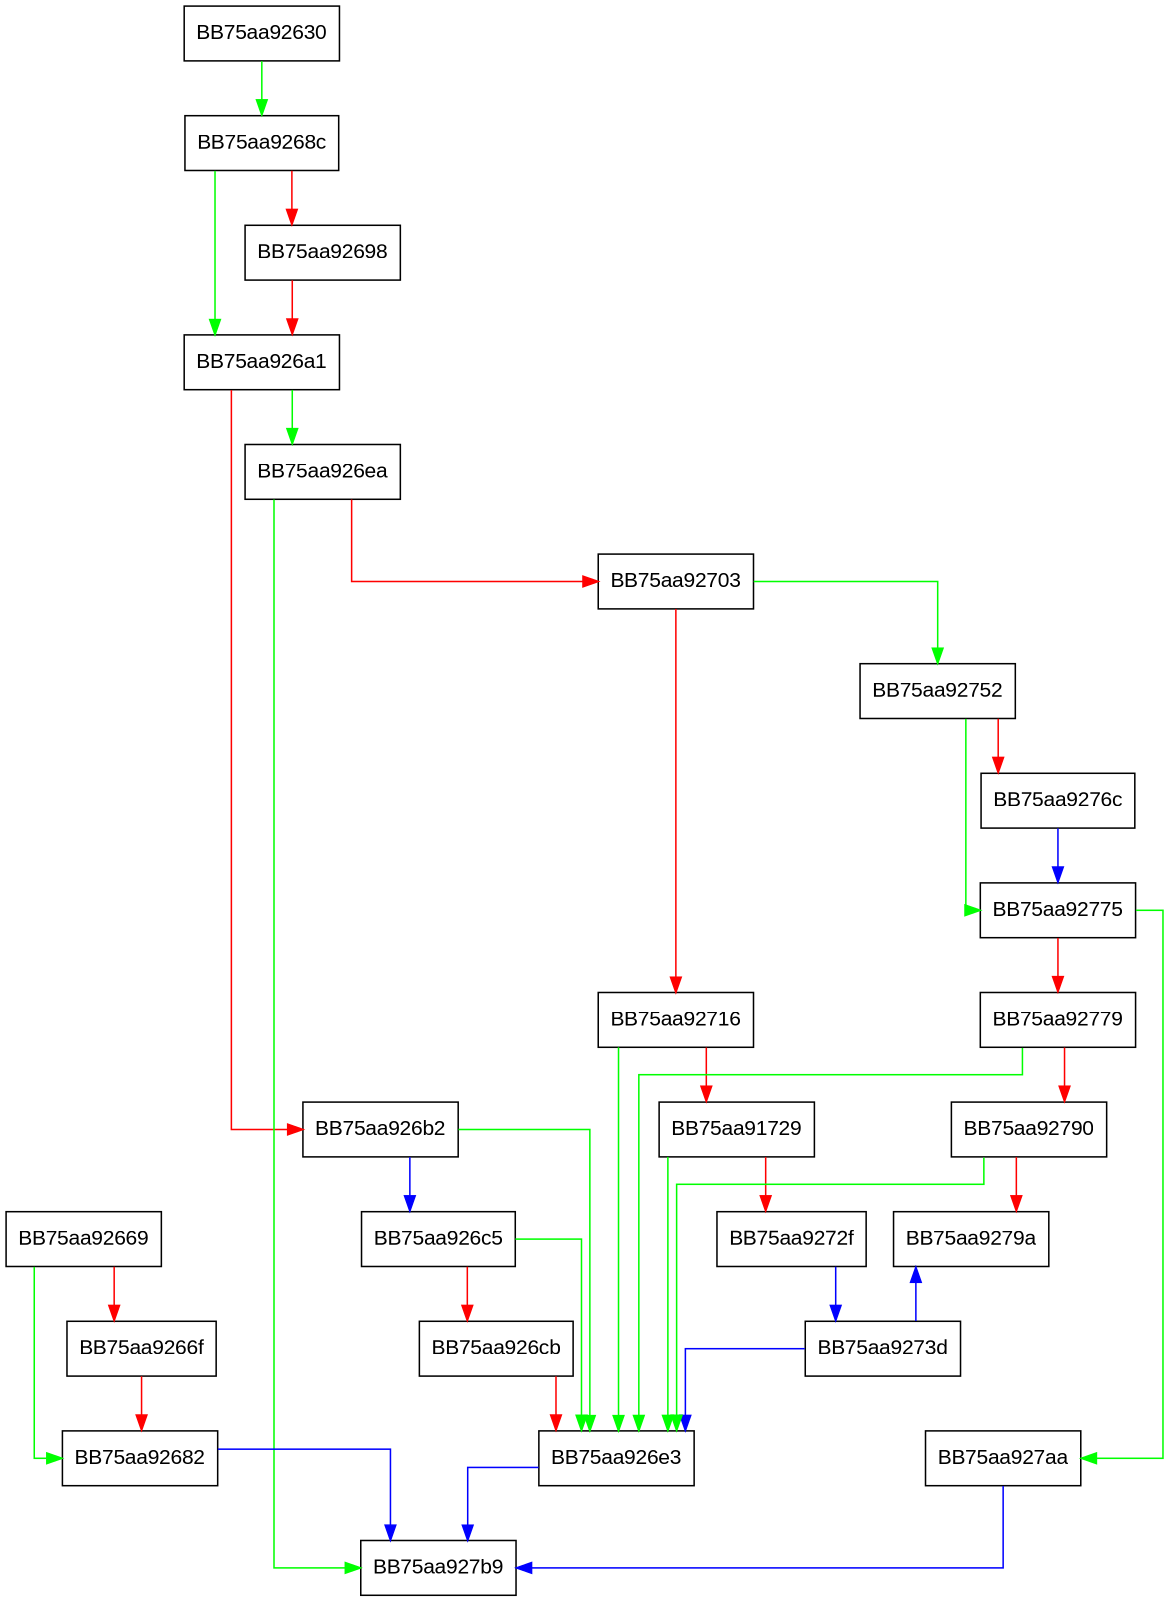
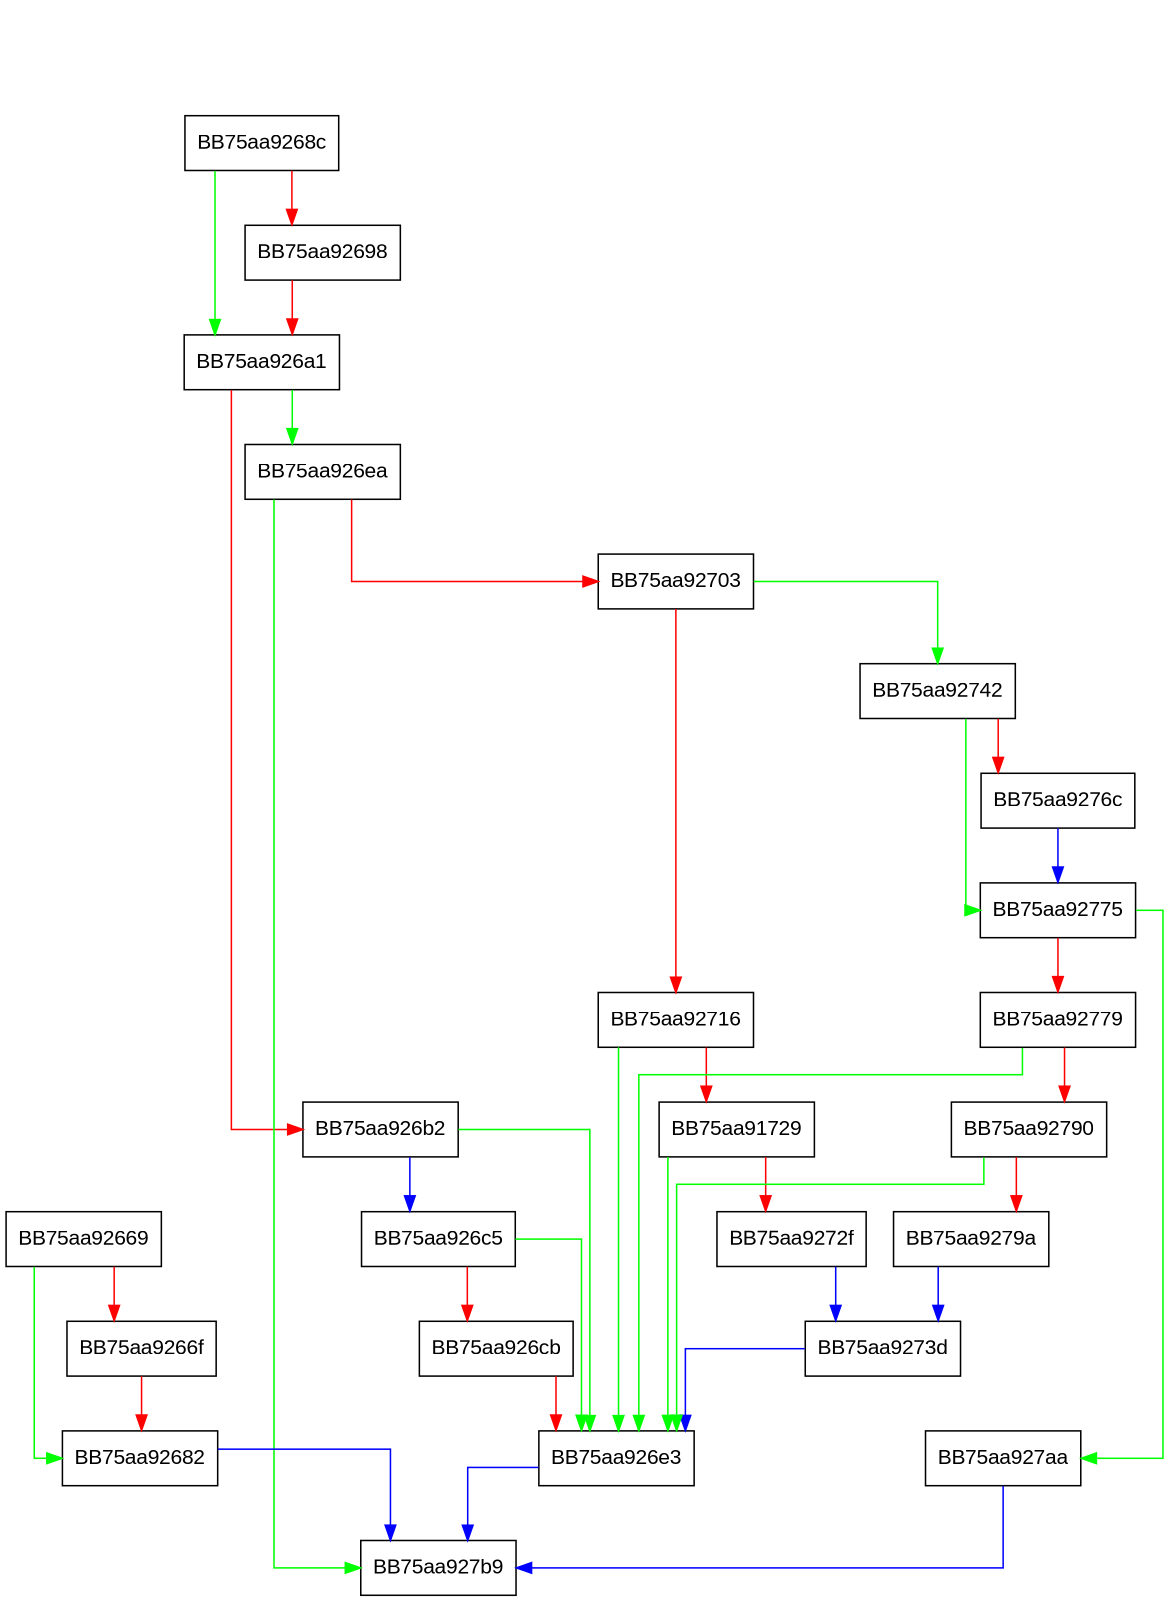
node "BB75aa92630": removed
node "BB75aa92752": label "BB75aa92752" -> "BB75aa92742"
edge "BB75aa9273d" -> "BB75aa9279a": reversed
